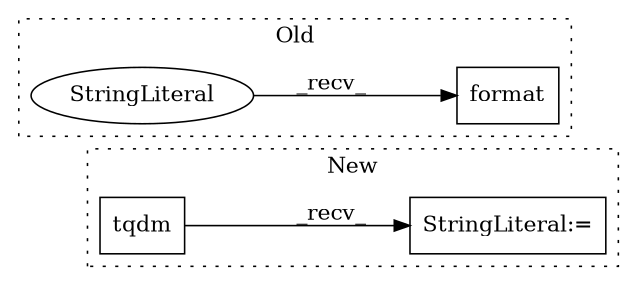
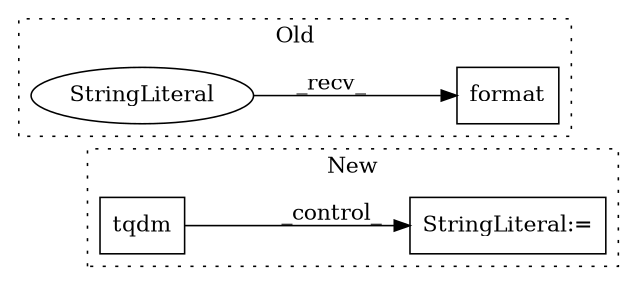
edge "tqdm" -> "StringLiteral:=": label "_recv_" -> "_control_"
